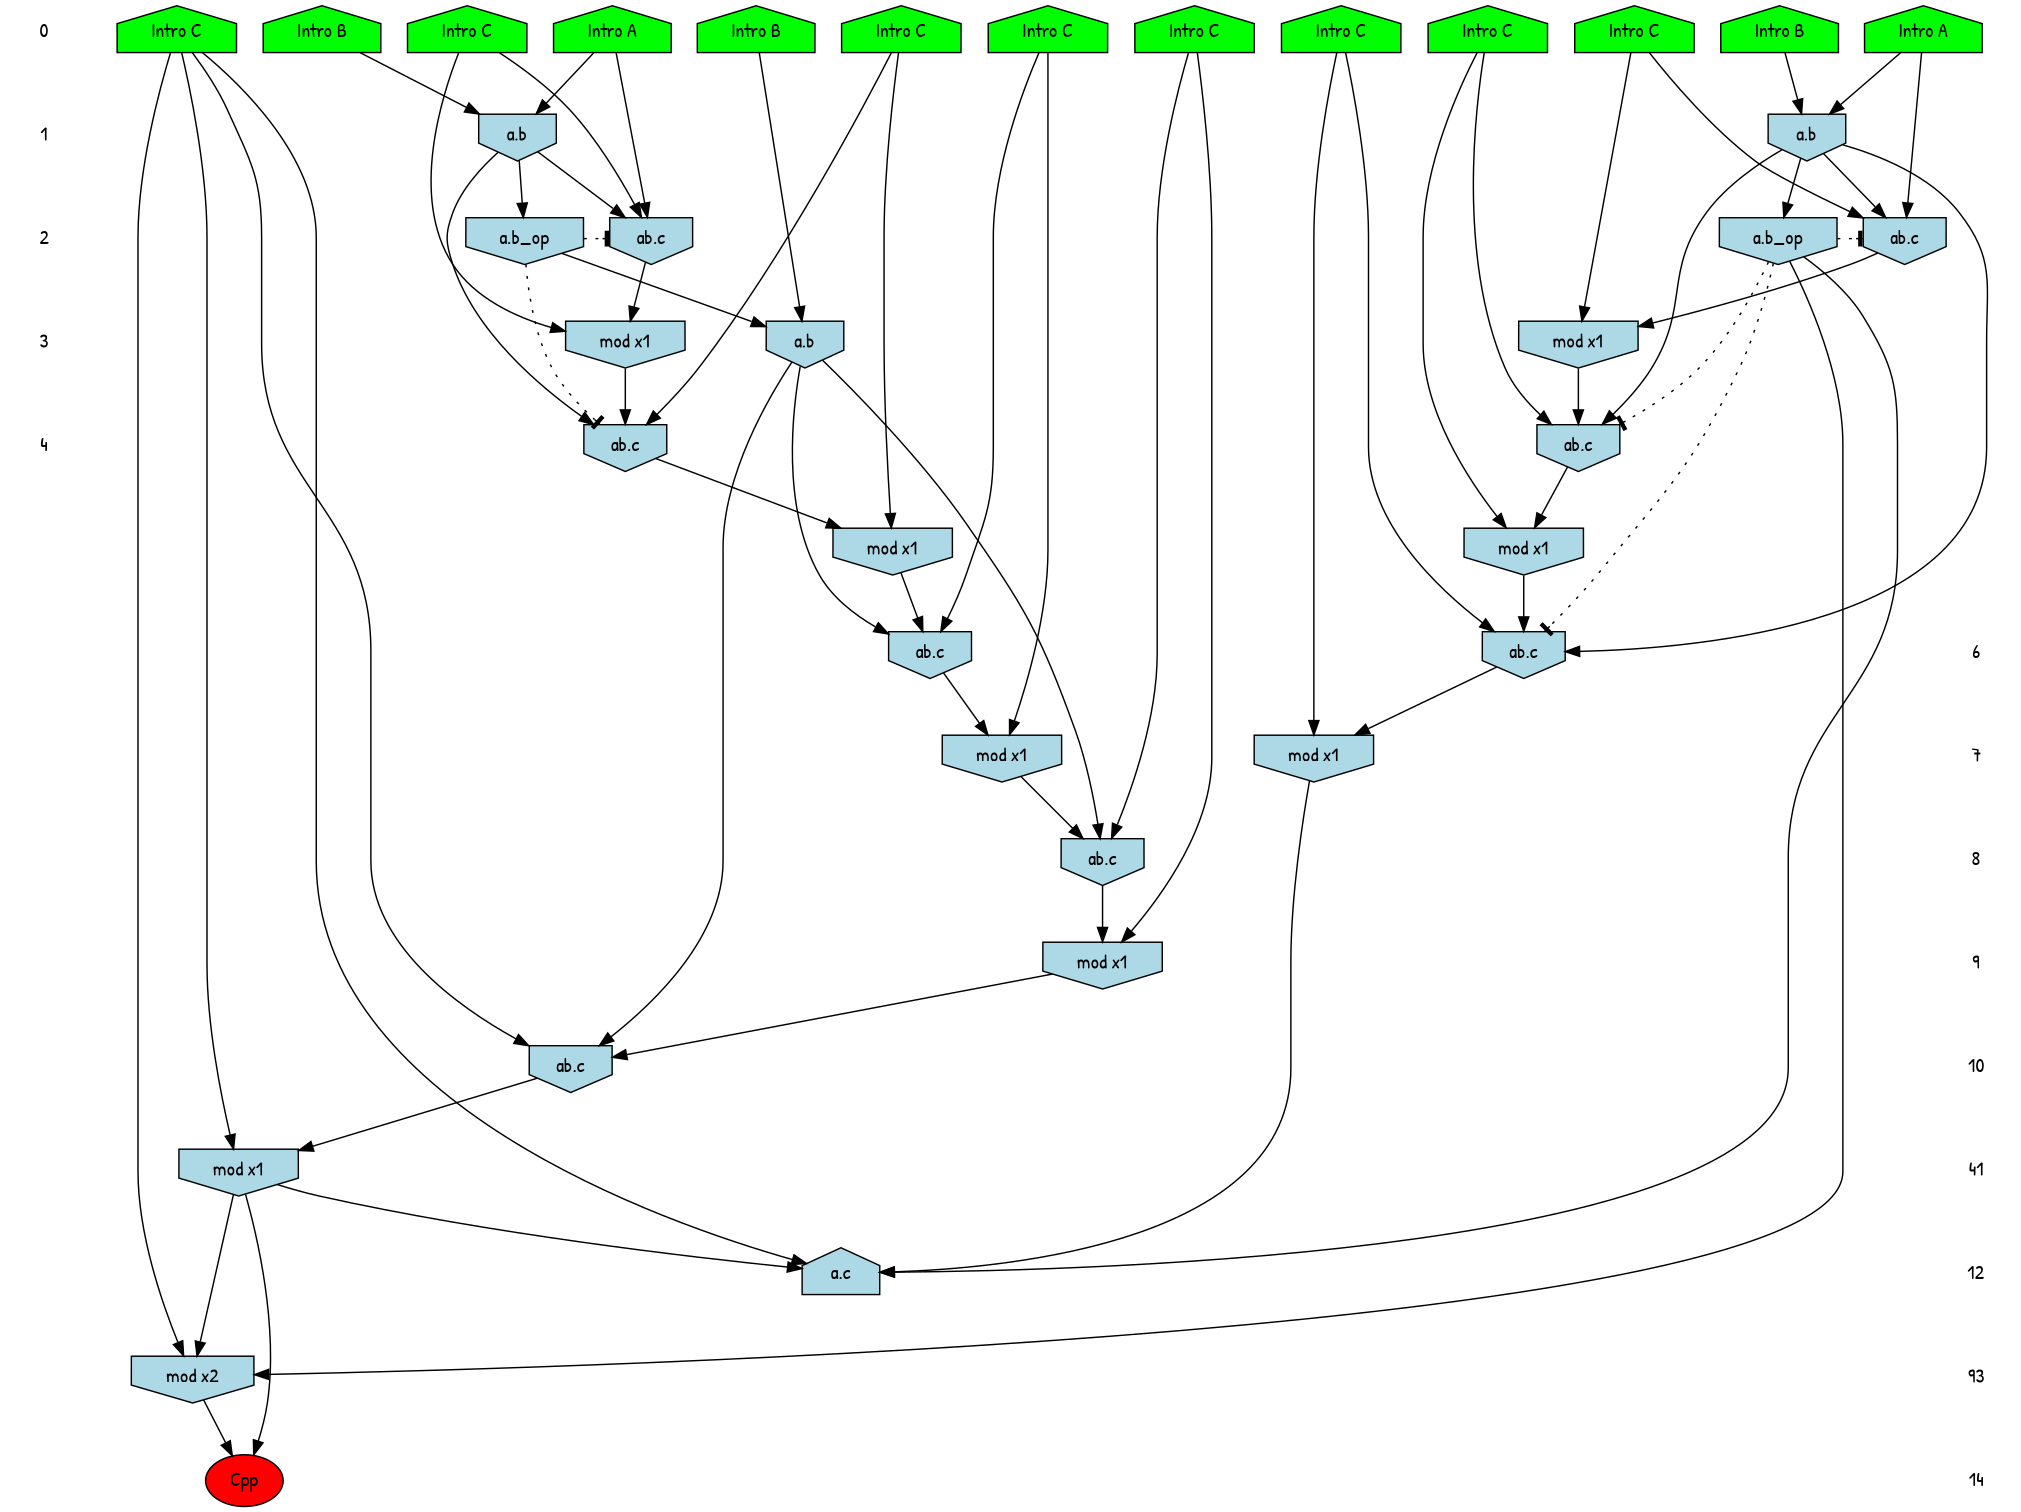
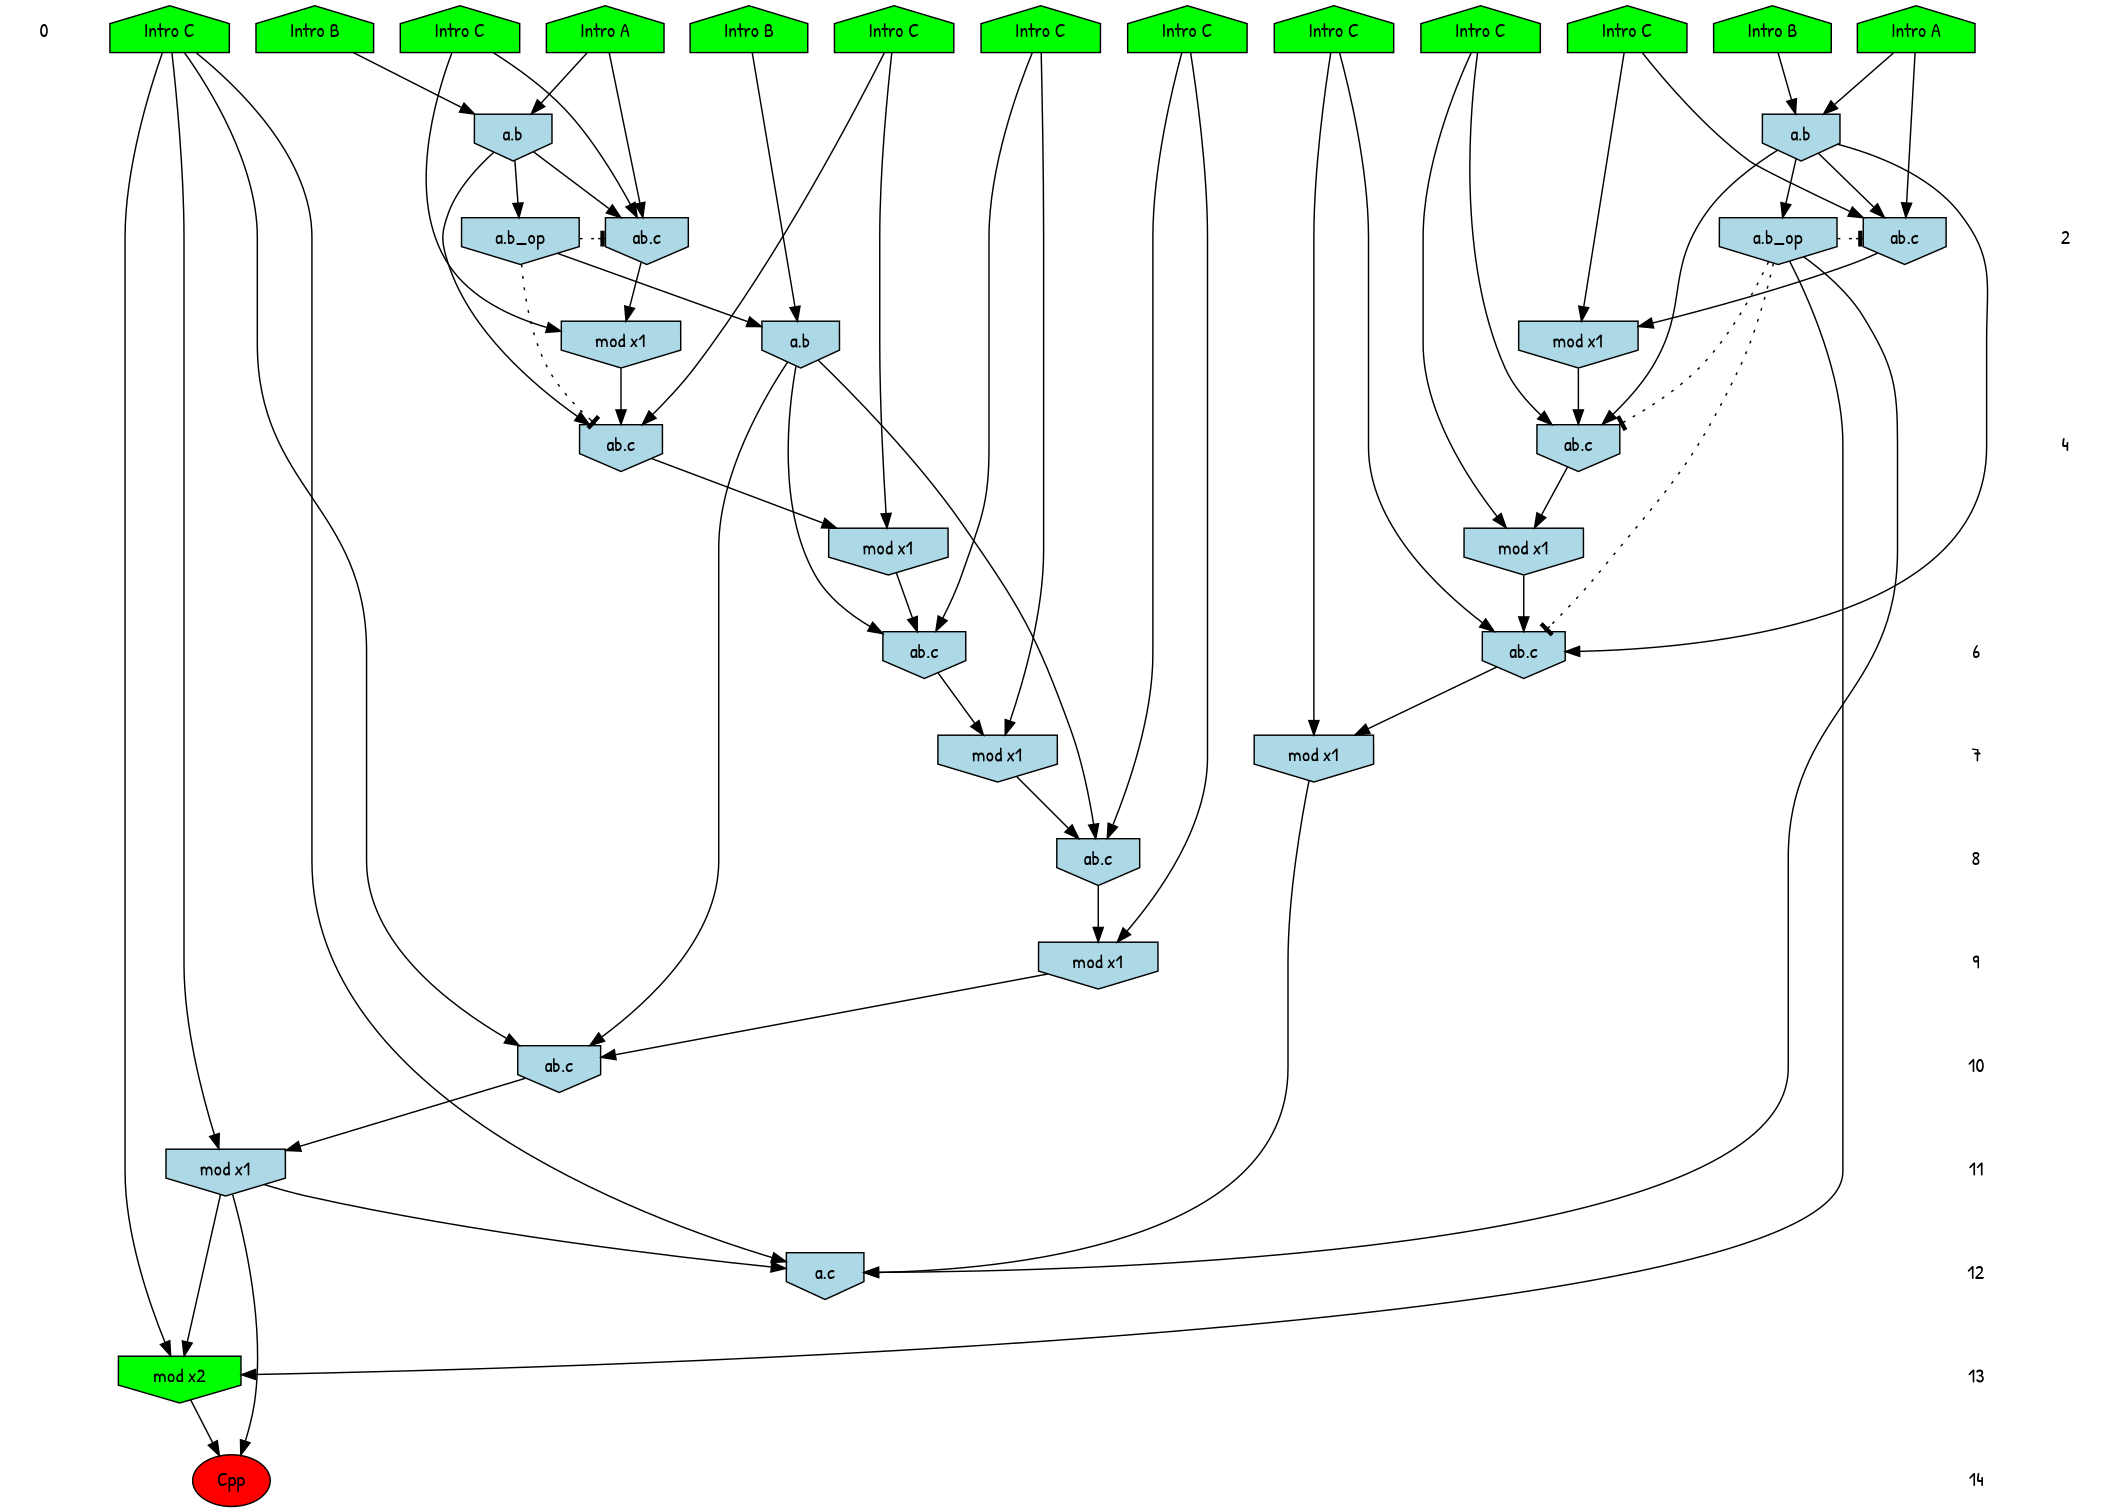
node "1": removed
node "3": removed
node "41": label "41" -> "11"
node "a.c": shape house -> invhouse
node "mod x2": fillcolor lightblue -> green
node "93": label "93" -> "13"
